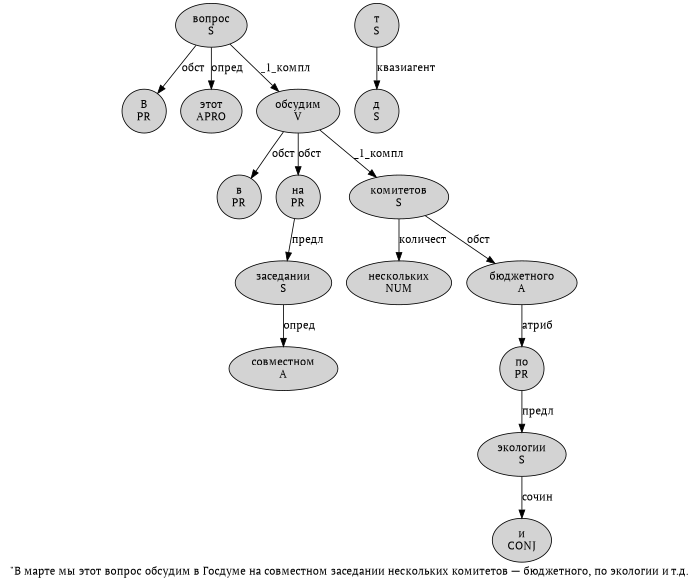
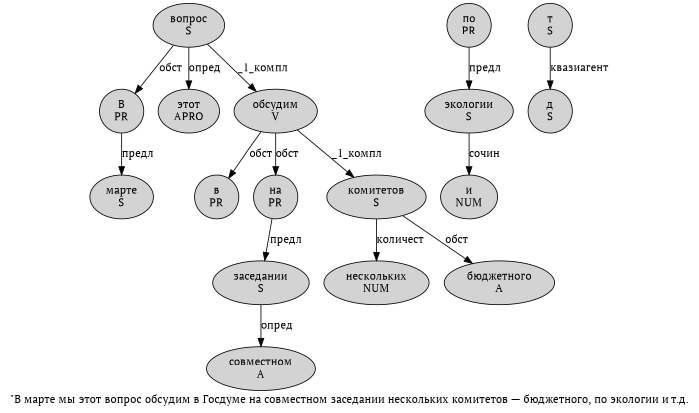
node "марте S": added
edge "бюджетного A" -> "по PR": removed, label "атриб"
node "и CONJ": label "и CONJ" -> "и NUM"
